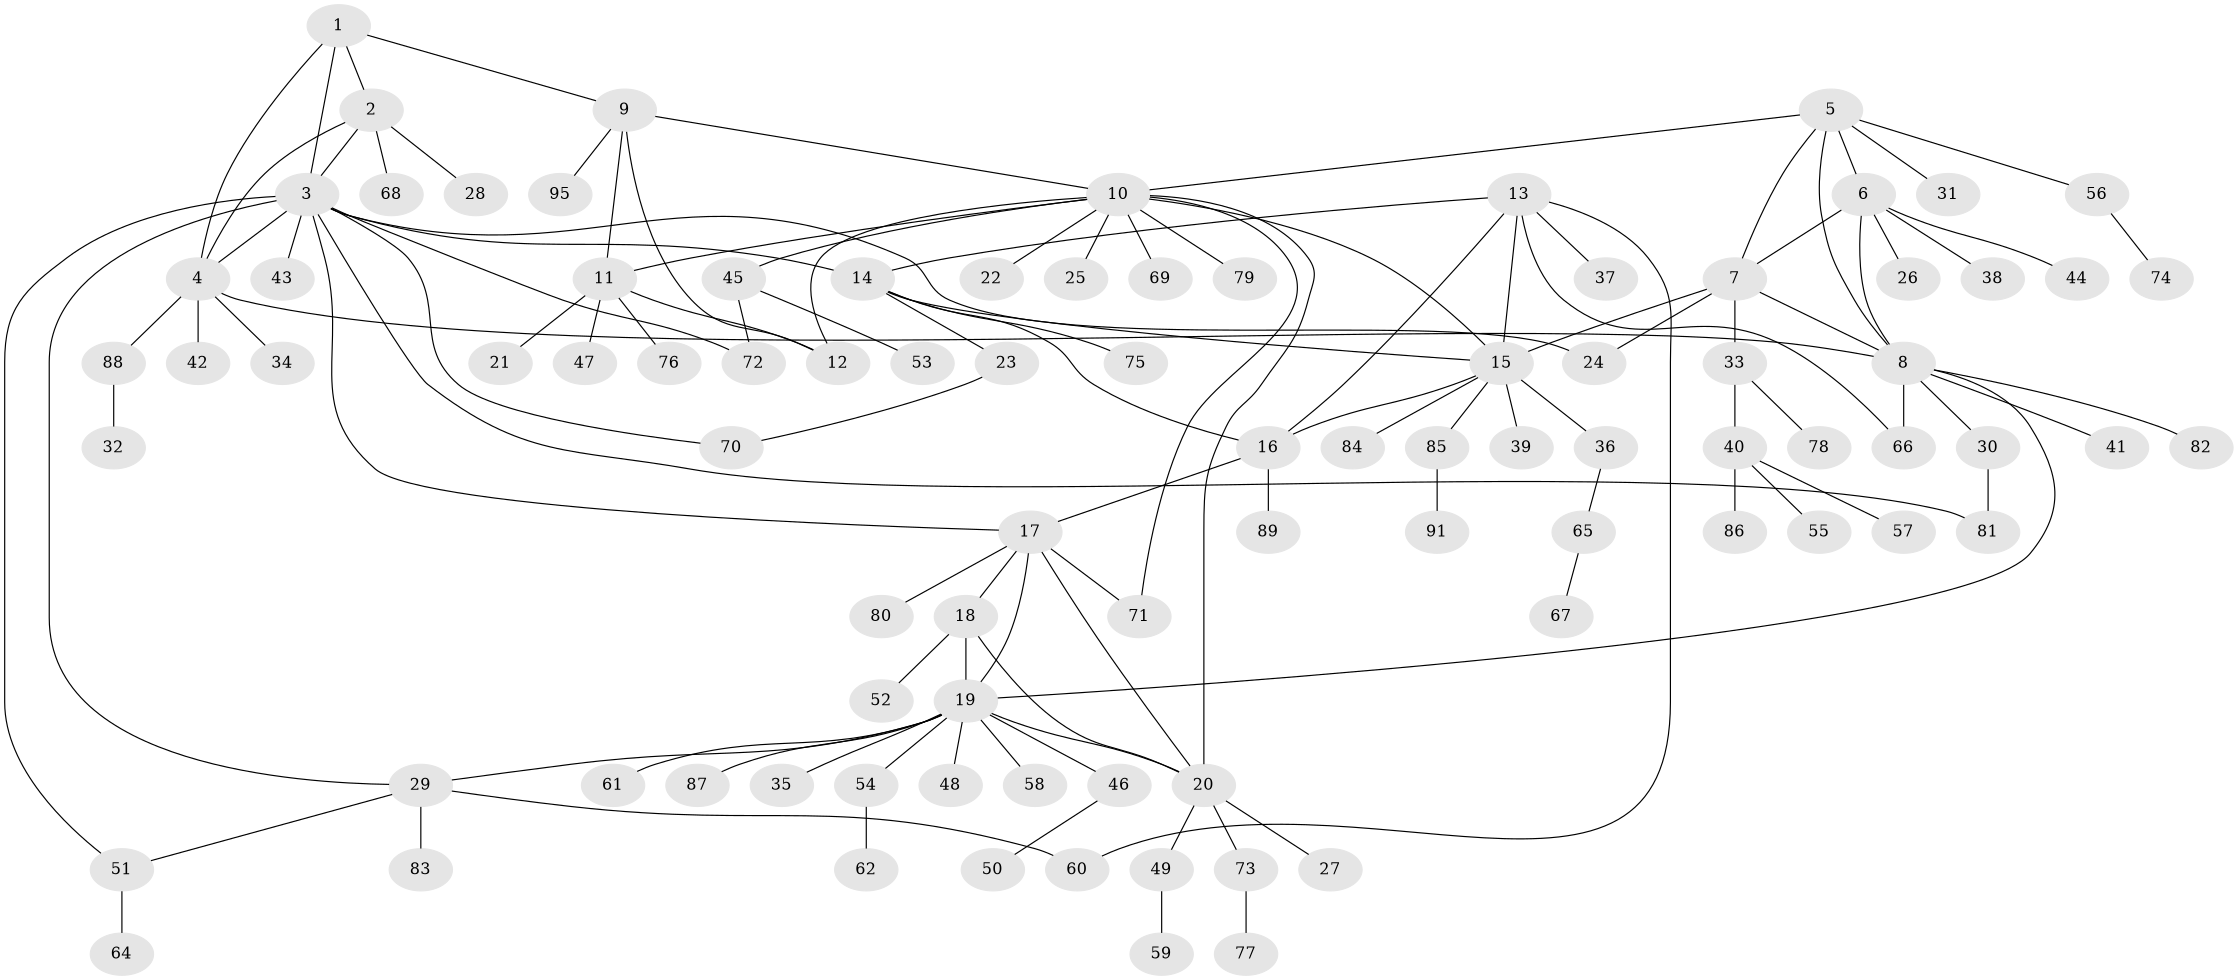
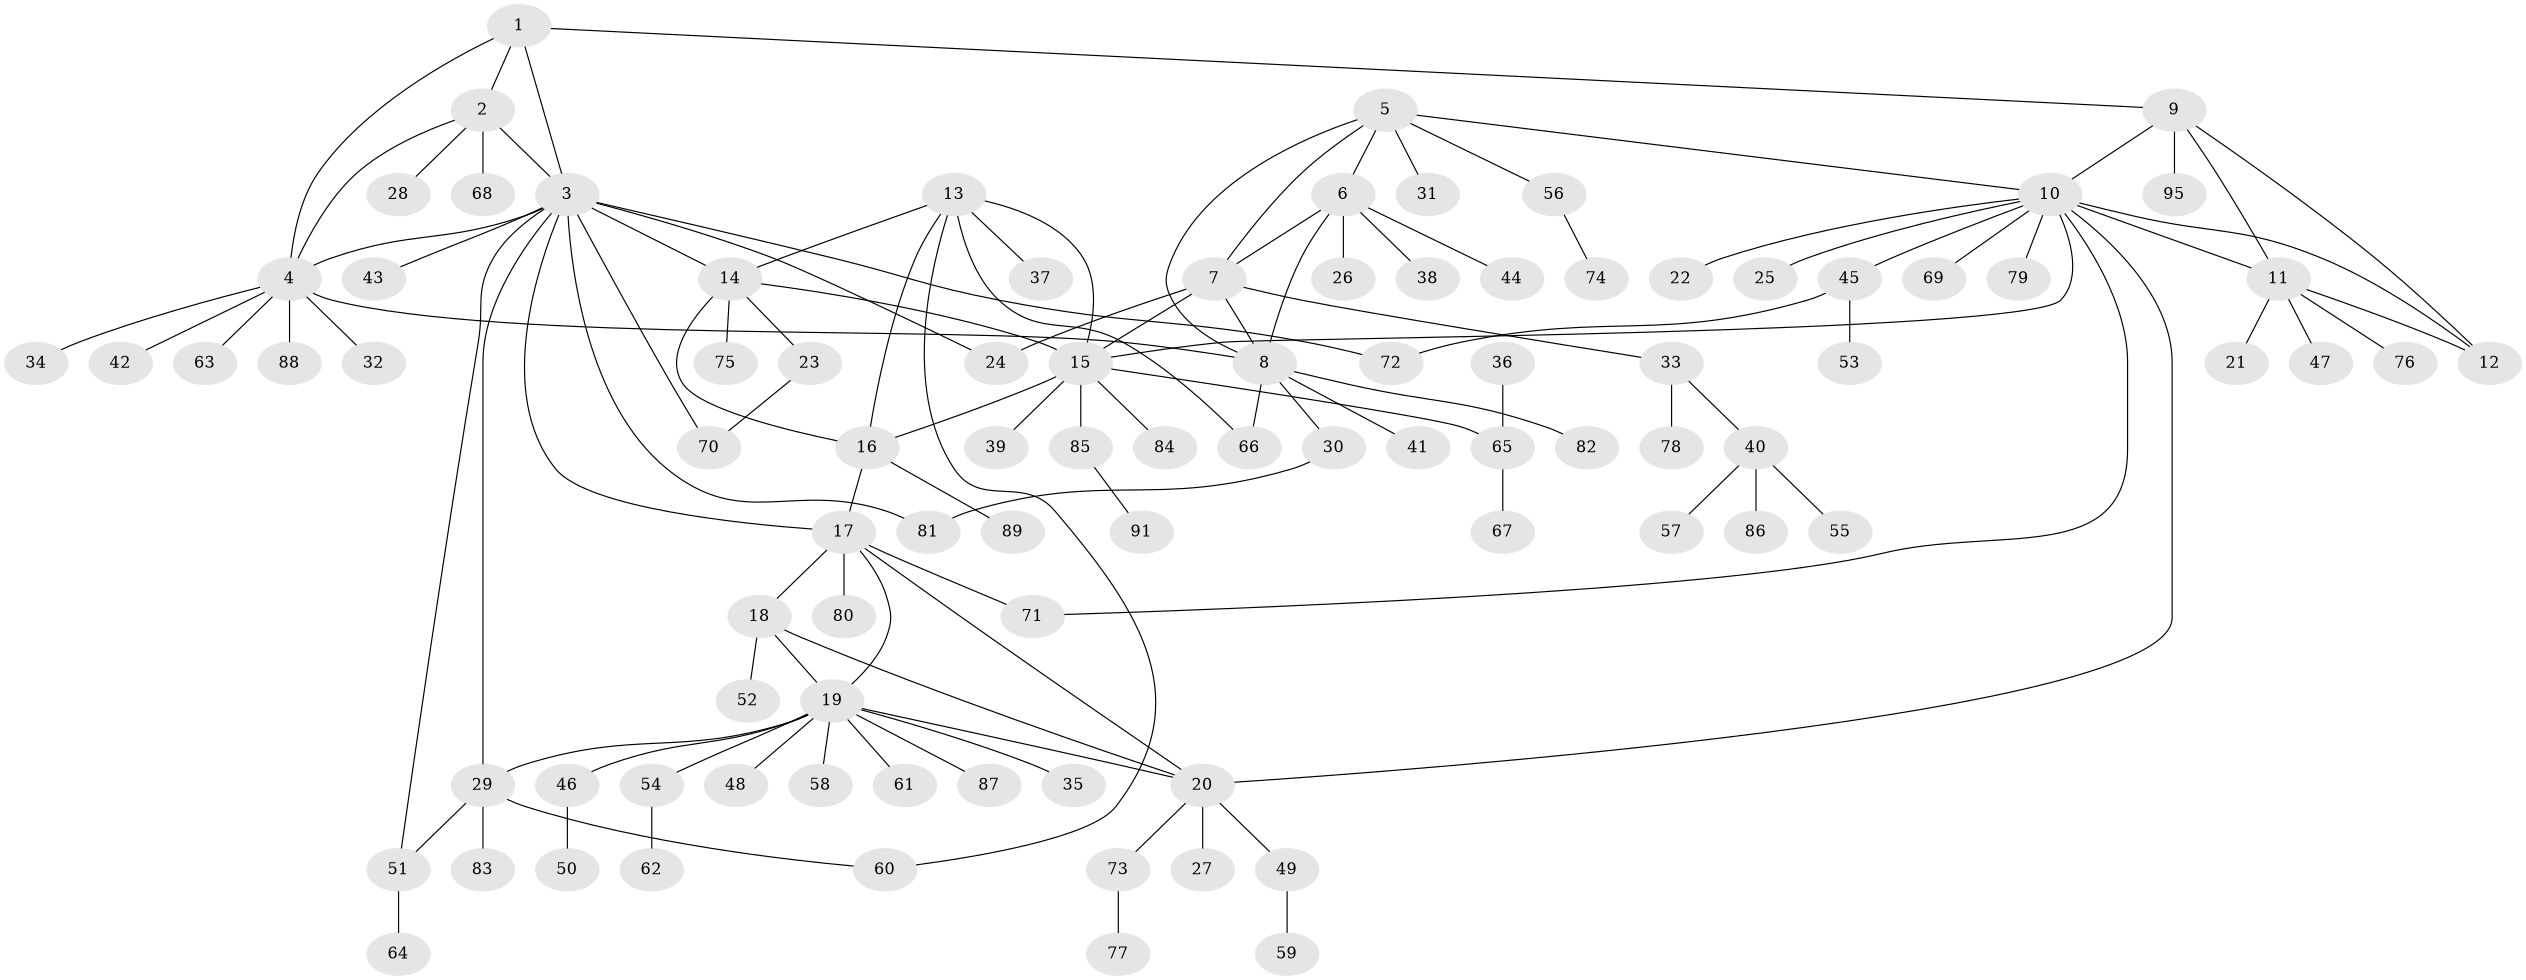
node "63": added
edge "15" -- "36": now "15" -- "65"
edge "88" -- "32": now "4" -- "32"
edge "8" -- "19": removed
